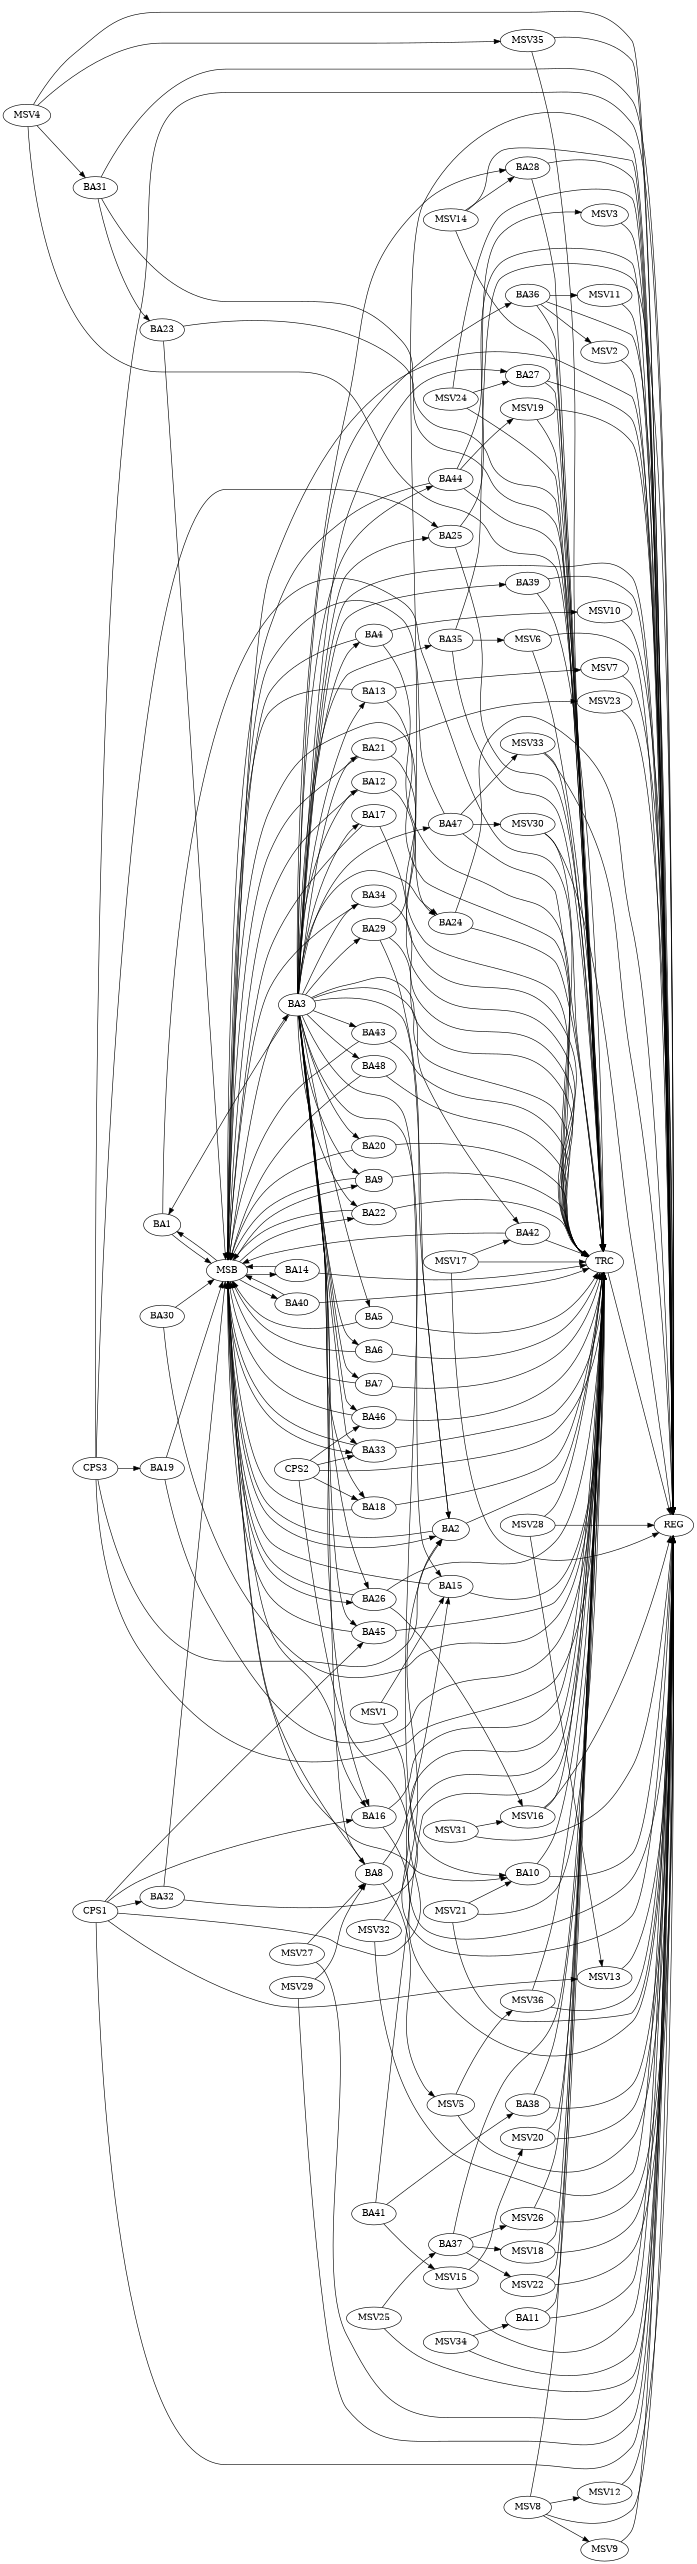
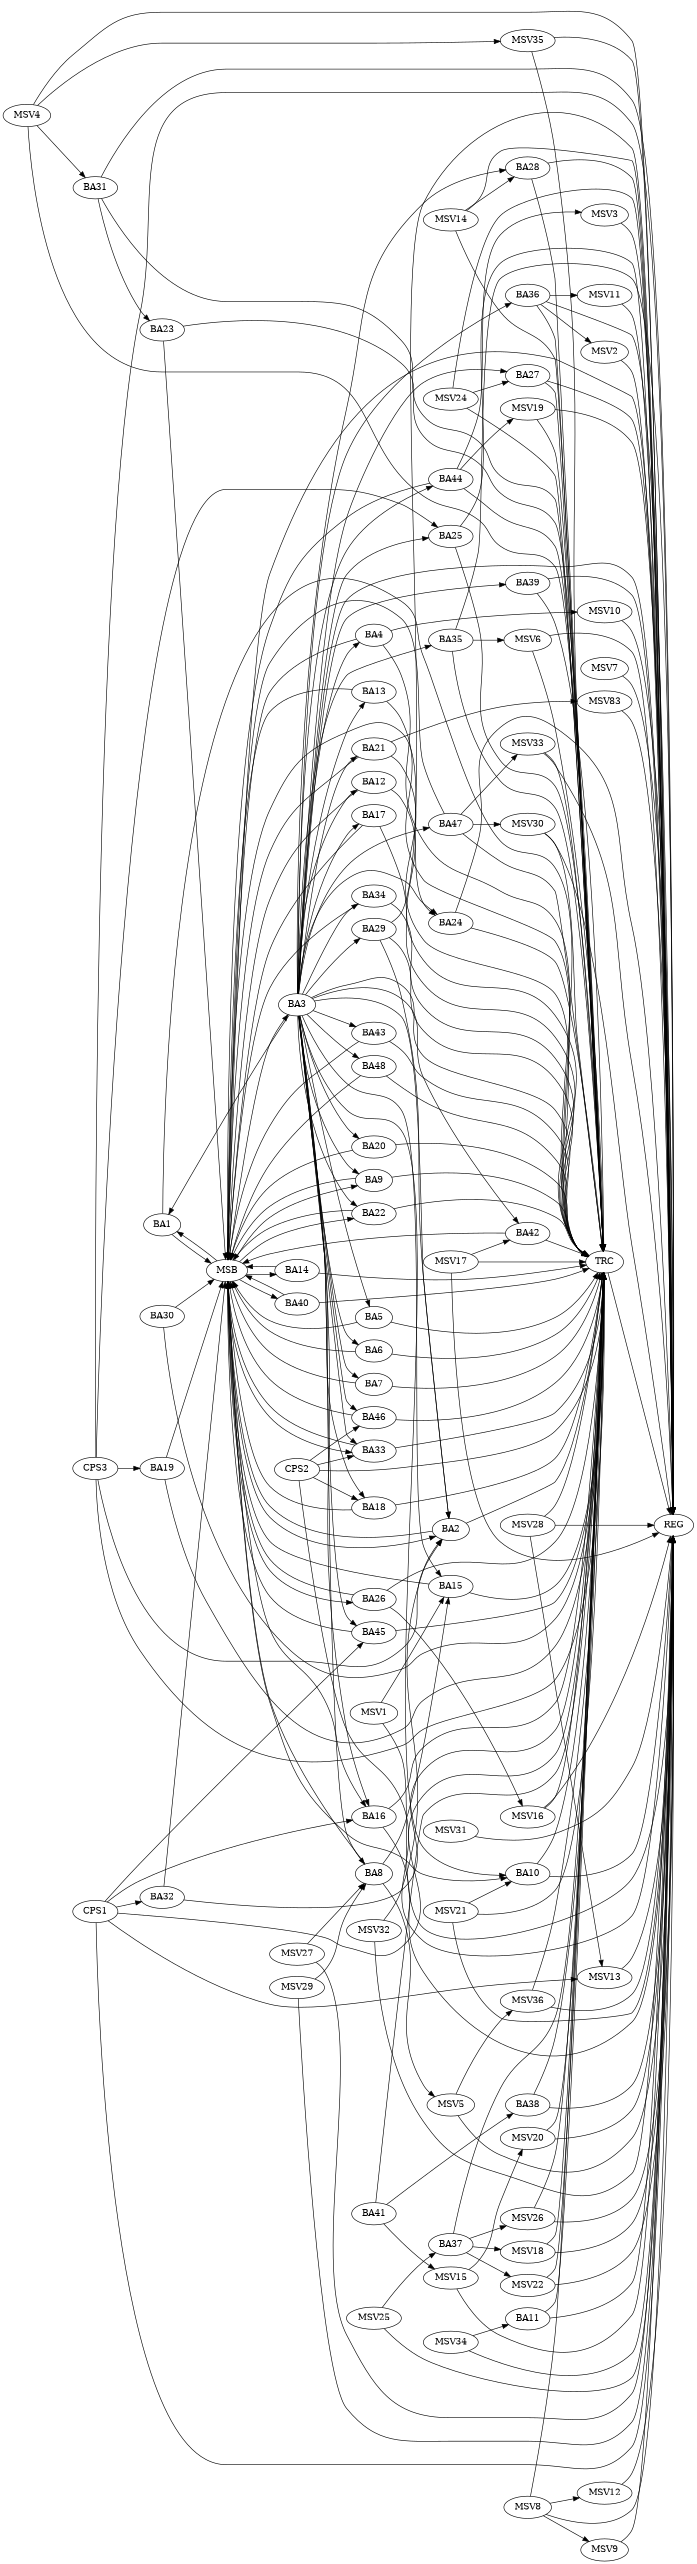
edge "BA13" -> "MSV7": removed
node "MSV23": label "MSV23" -> "MSV83"
edge "BA3" -> "BA26": removed
edge "MSV31" -> "MSV16": removed
